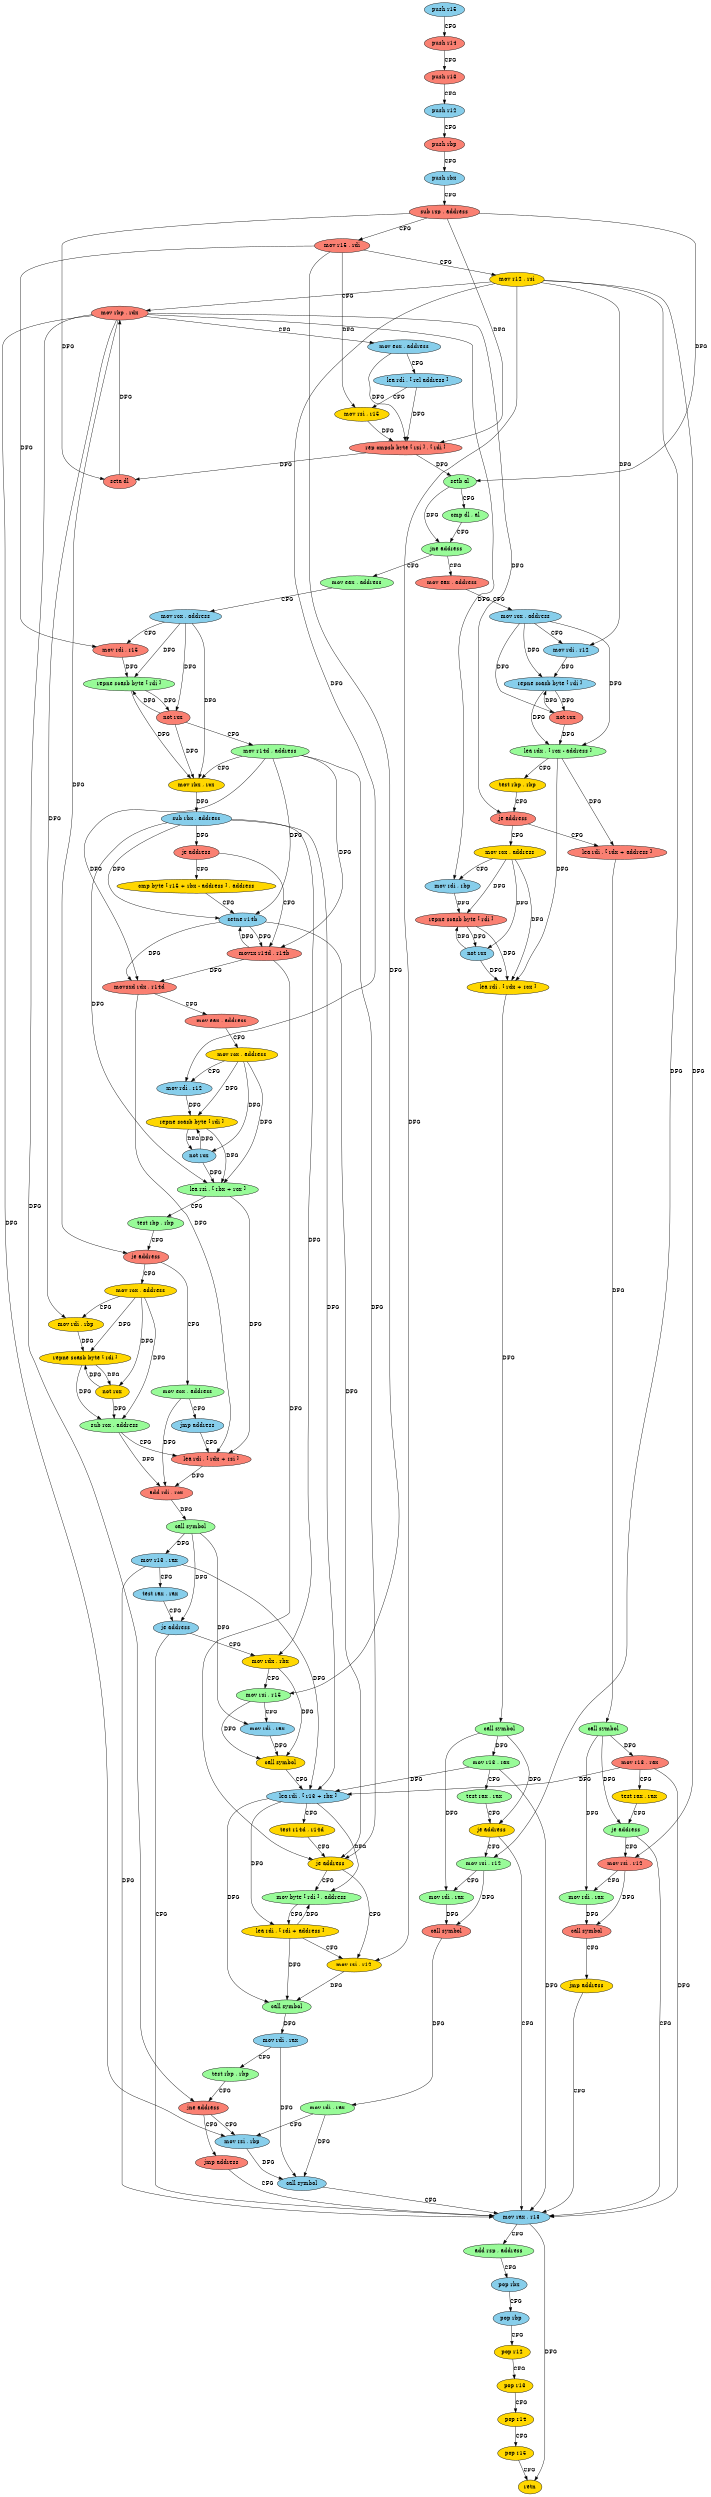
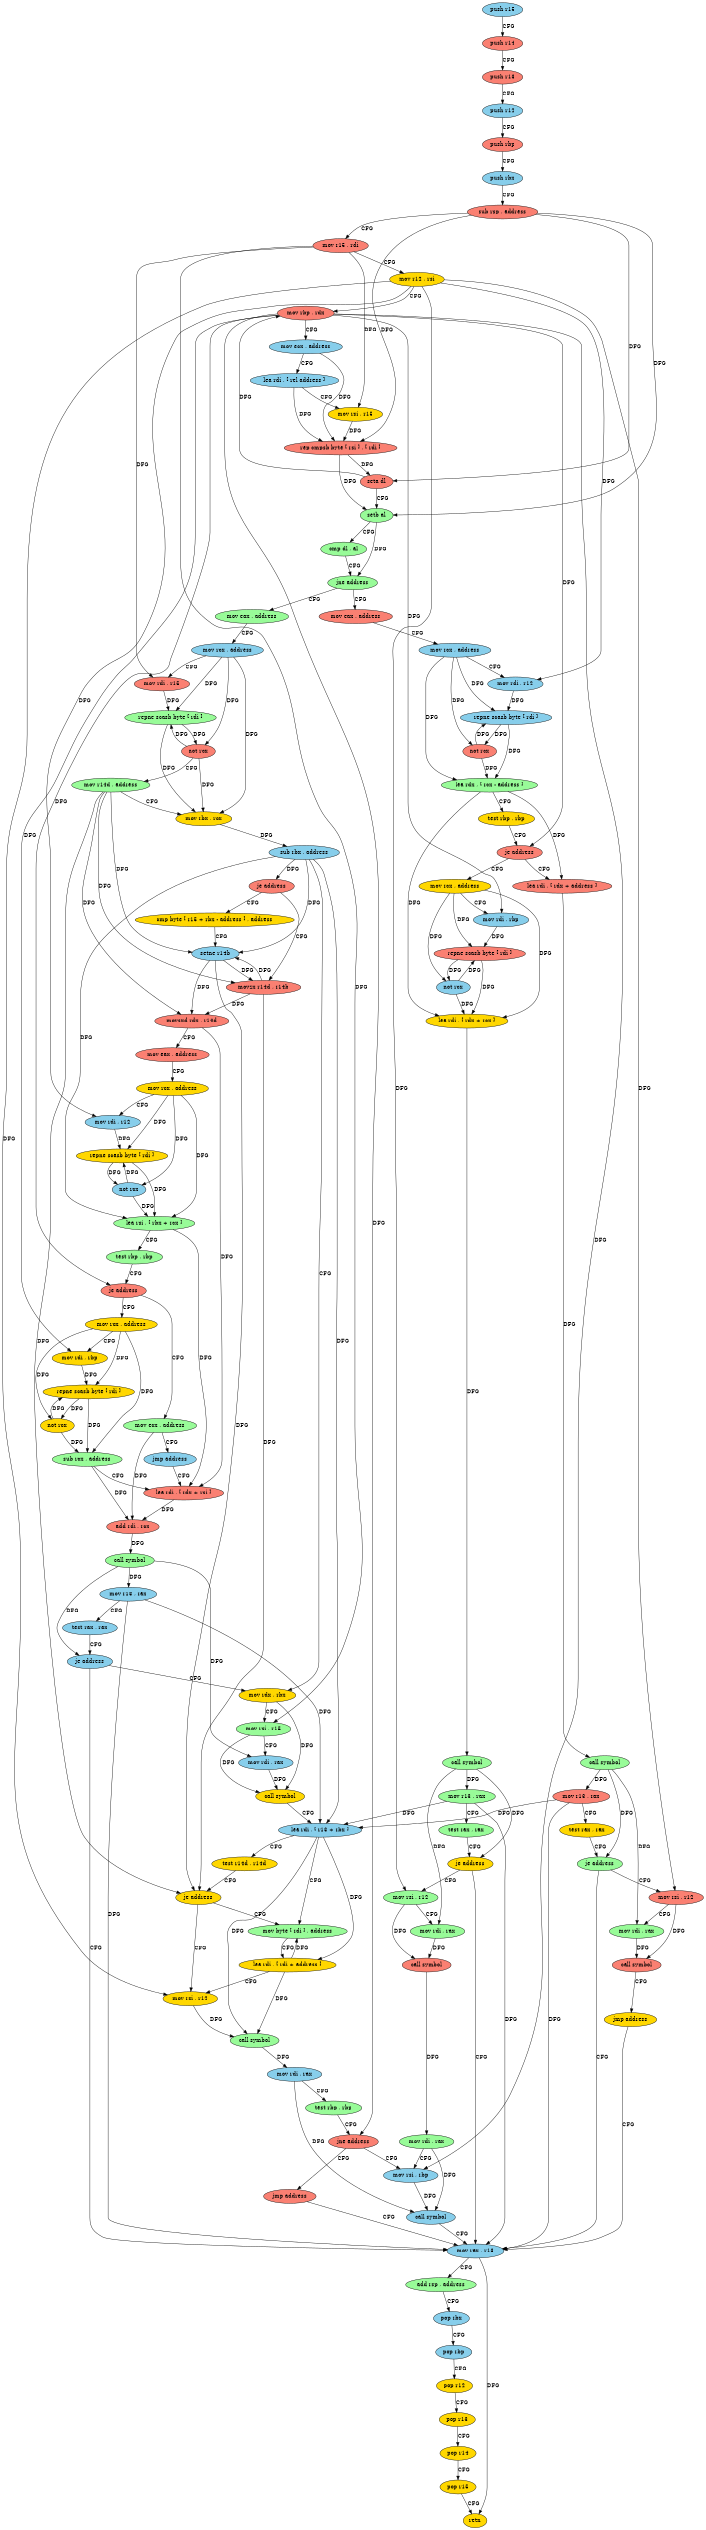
edge "seta dl" -> "setb al": added, label "CFG"
edge "sub rbx , address" -> "mov rdx , rbx": label "DFG" -> "CFG"
edge "lea rdi , [ r13 + rbx ]" -> "mov byte [ rdi ] , address": label "DFG" -> "CFG"
